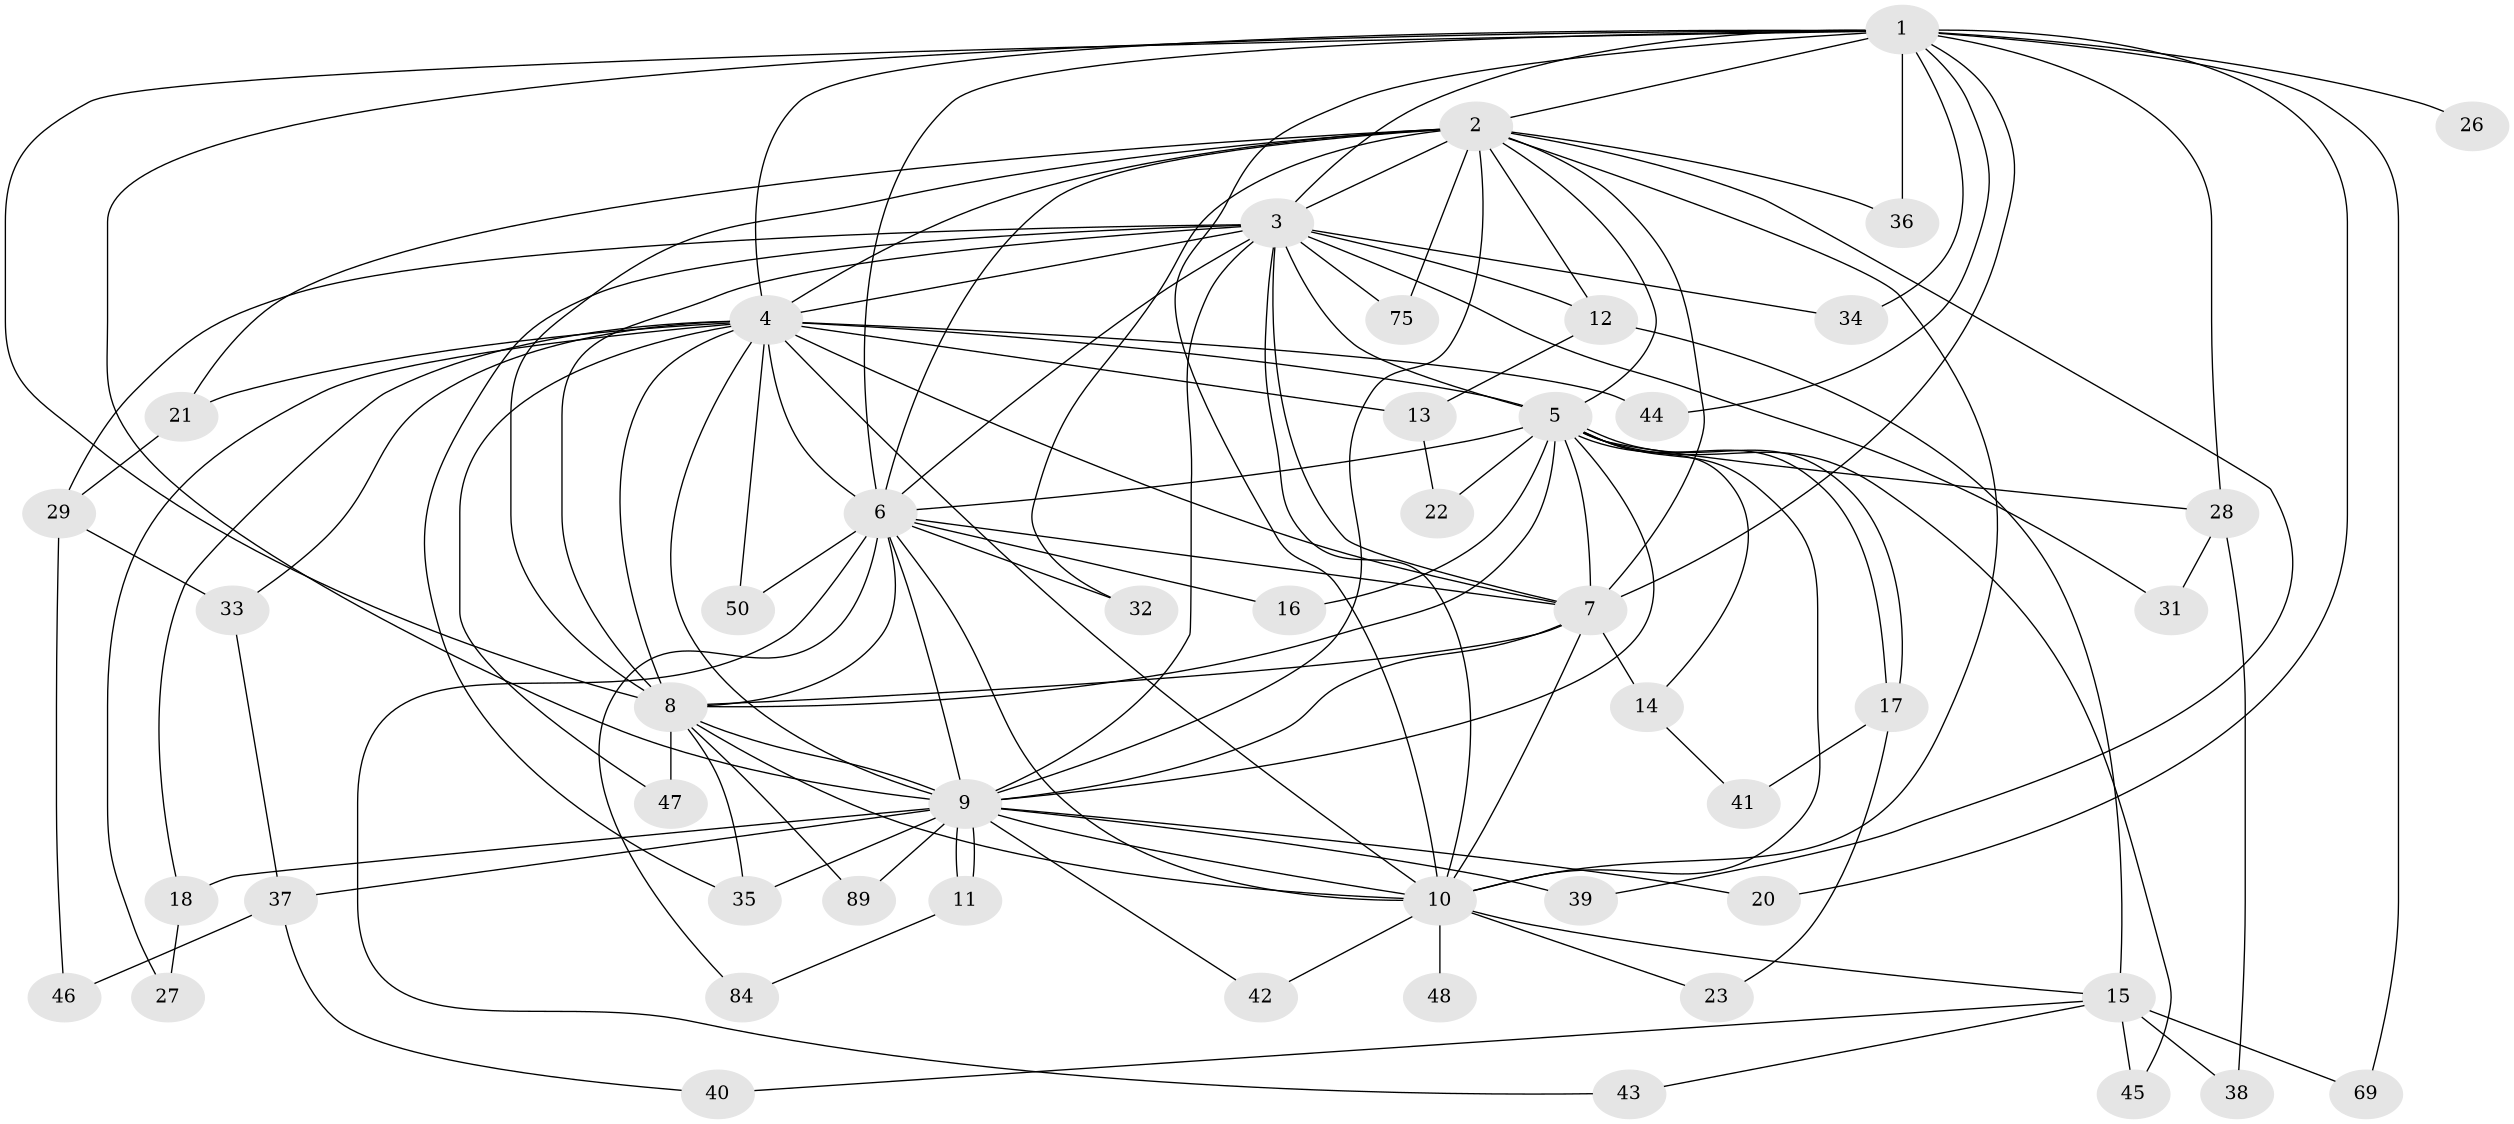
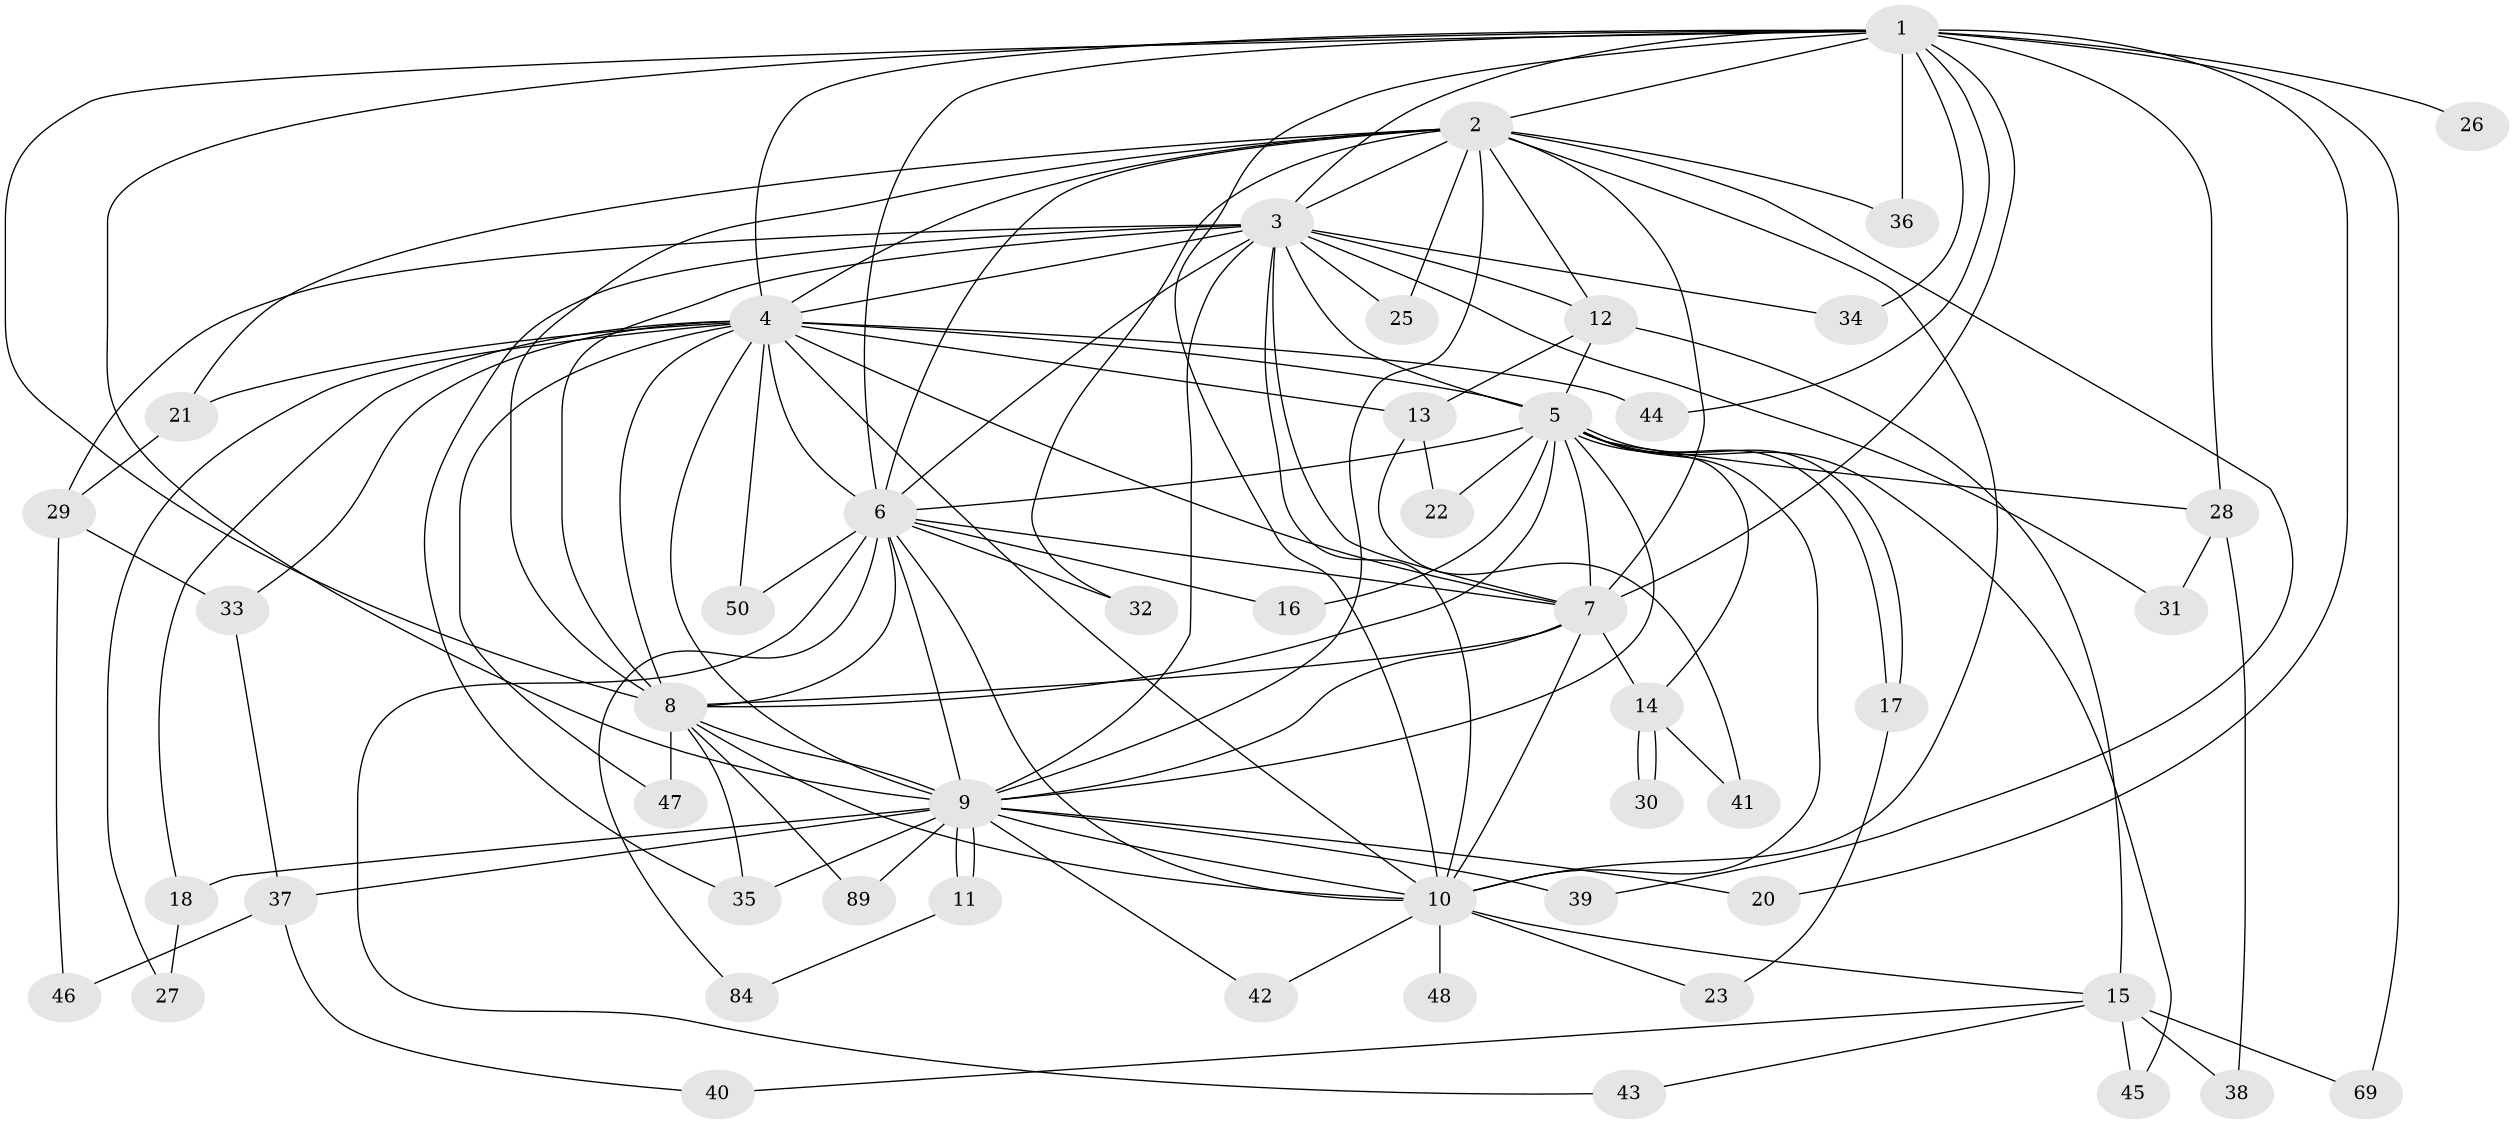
edge "2" -- "5": now "12" -- "5"
node "75": label "75" -> "25"
edge "17" -- "41": now "13" -- "41"
node "30": added
